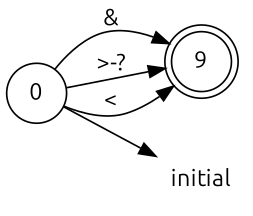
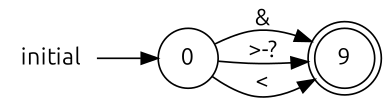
edge "0" -> "initial": reversed
